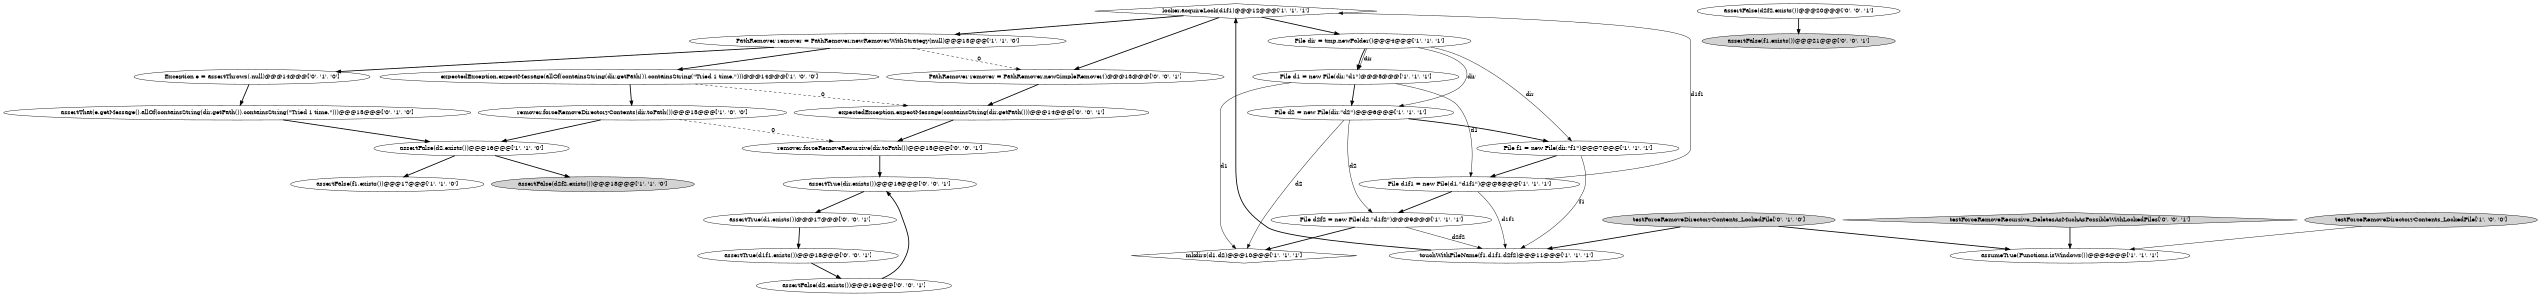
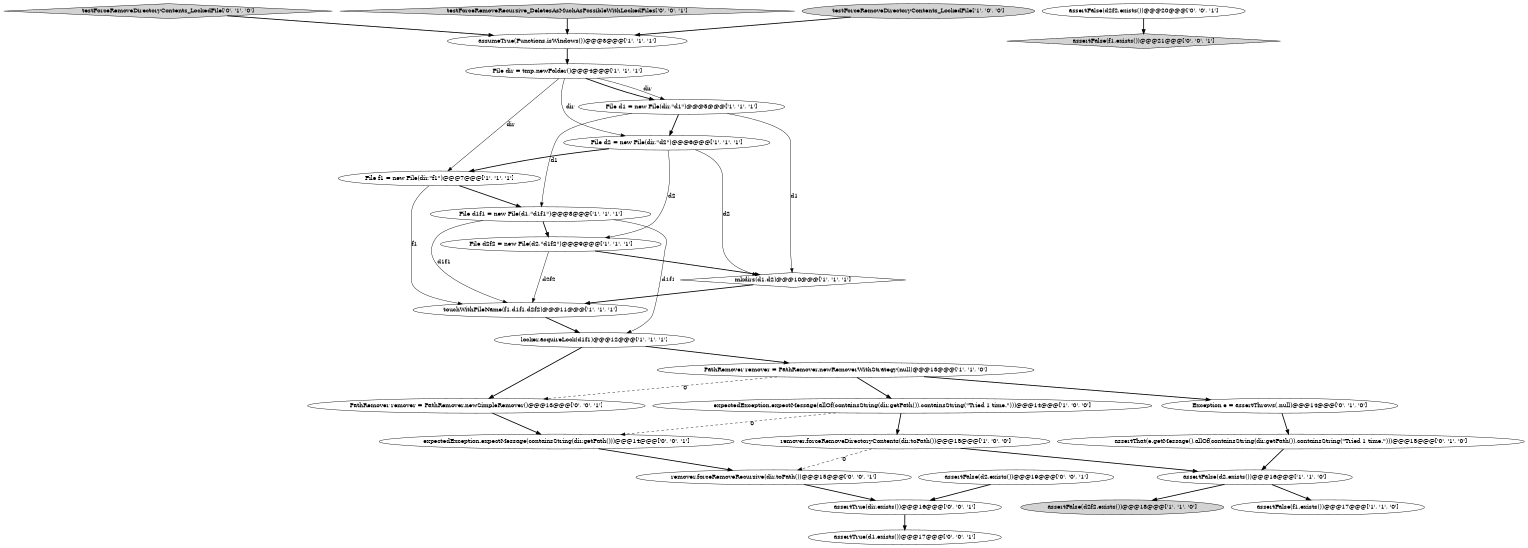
node "locker.acquireLock(d1f1)@@@12@@@['1', '1', '1']": shape diamond -> ellipse
edge "locker.acquireLock(d1f1)@@@12@@@['1', '1', '1']" -> "File dir = tmp.newFolder()@@@4@@@['1', '1', '1']": now "assumeTrue(Functions.isWindows())@@@3@@@['1', '1', '1']" -> "File dir = tmp.newFolder()@@@4@@@['1', '1', '1']"
node "assertFalse(f1.exists())@@@21@@@['0', '0', '1']": shape ellipse -> diamond
node "testForceRemoveDirectoryContents_LockedFile['0', '1', '0']": shape ellipse -> diamond
edge "testForceRemoveDirectoryContents_LockedFile['0', '1', '0']" -> "touchWithFileName(f1,d1f1,d2f2)@@@11@@@['1', '1', '1']": now "mkdirs(d1,d2)@@@10@@@['1', '1', '1']" -> "touchWithFileName(f1,d1f1,d2f2)@@@11@@@['1', '1', '1']"
edge "testForceRemoveDirectoryContents_LockedFile['1', '0', '0']" -> "assumeTrue(Functions.isWindows())@@@3@@@['1', '1', '1']": style solid -> bold
node "assertTrue(d1f1.exists())@@@18@@@['0', '0', '1']": removed
